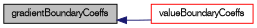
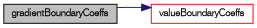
edge "valueBoundaryCoeffs" -> "gradientBoundaryCoeffs": reversed
